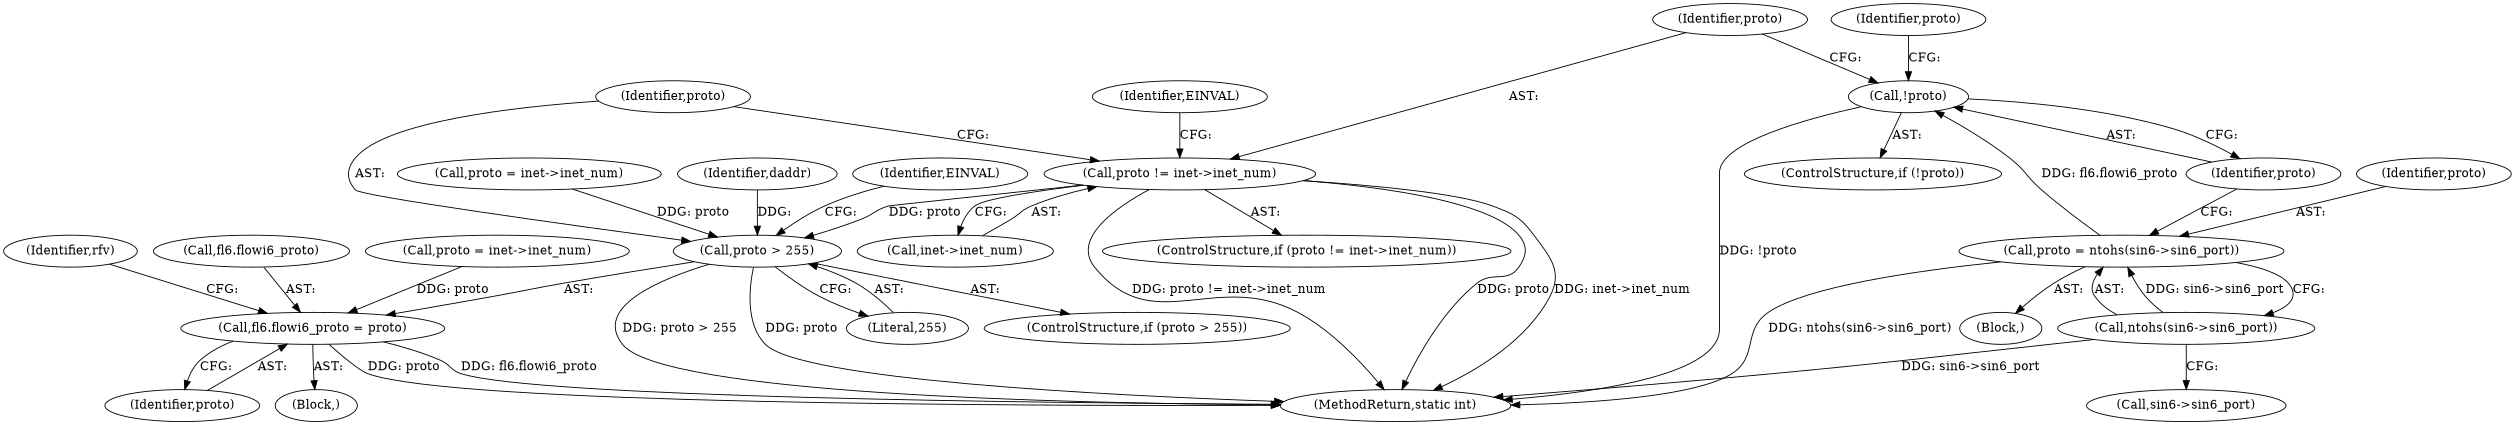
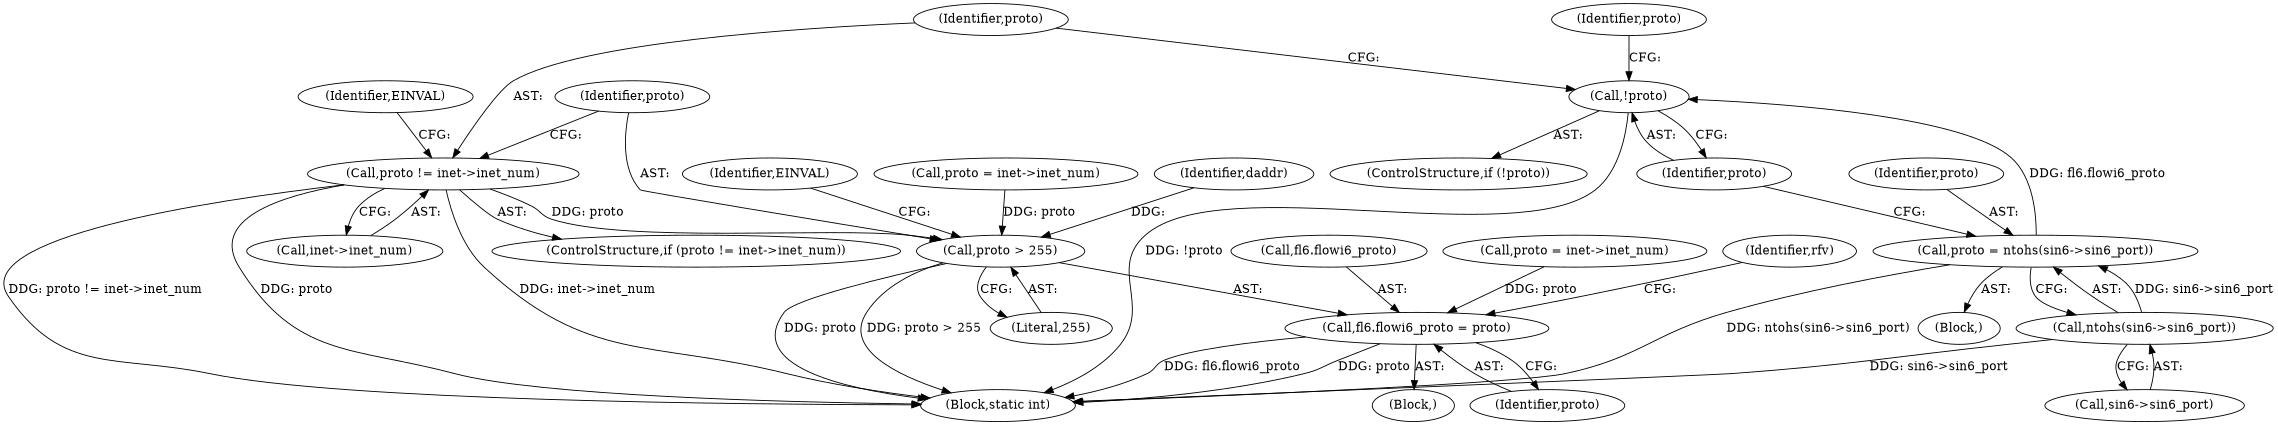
node "(ControlStructure,if (proto > 255))": removed
edge "(Call,sin6->sin6_port)" -> "(Call,ntohs(sin6->sin6_port))": added, label "AST:"
node "(MethodReturn,static int)": label "(MethodReturn,static int)" -> "(Block,static int)"
